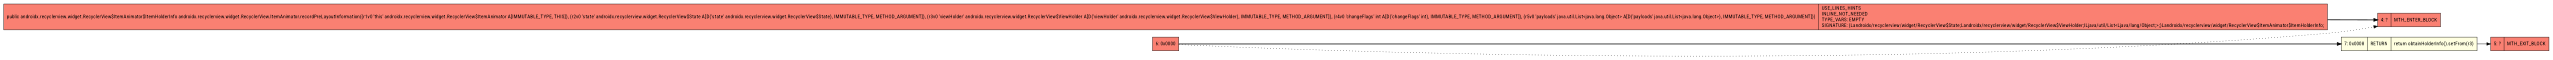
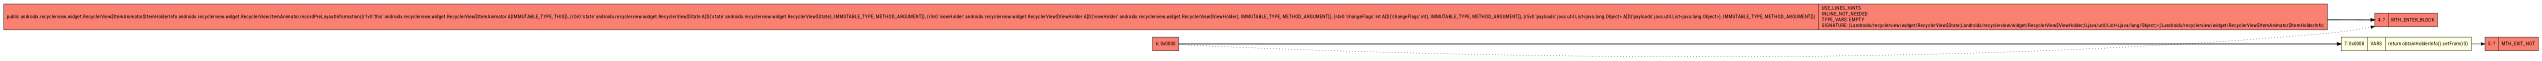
node "7: 0x0008": text "RETURN" -> "VARS"
node "5: ?": text "MTH_EXIT_BLOCK" -> "MTH_EXIT_NOT"
